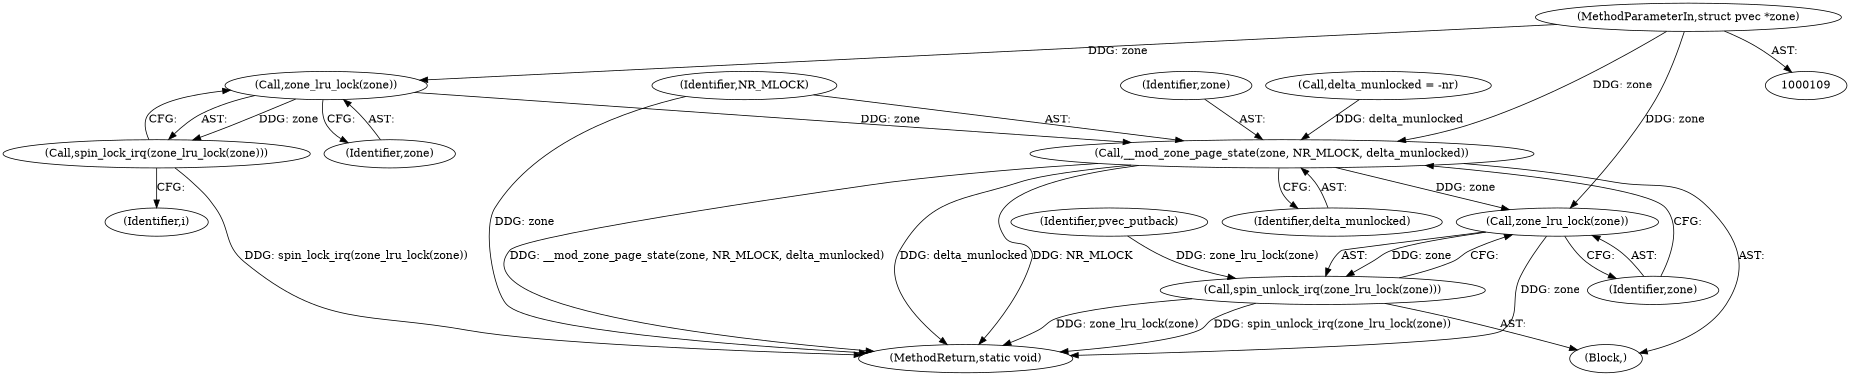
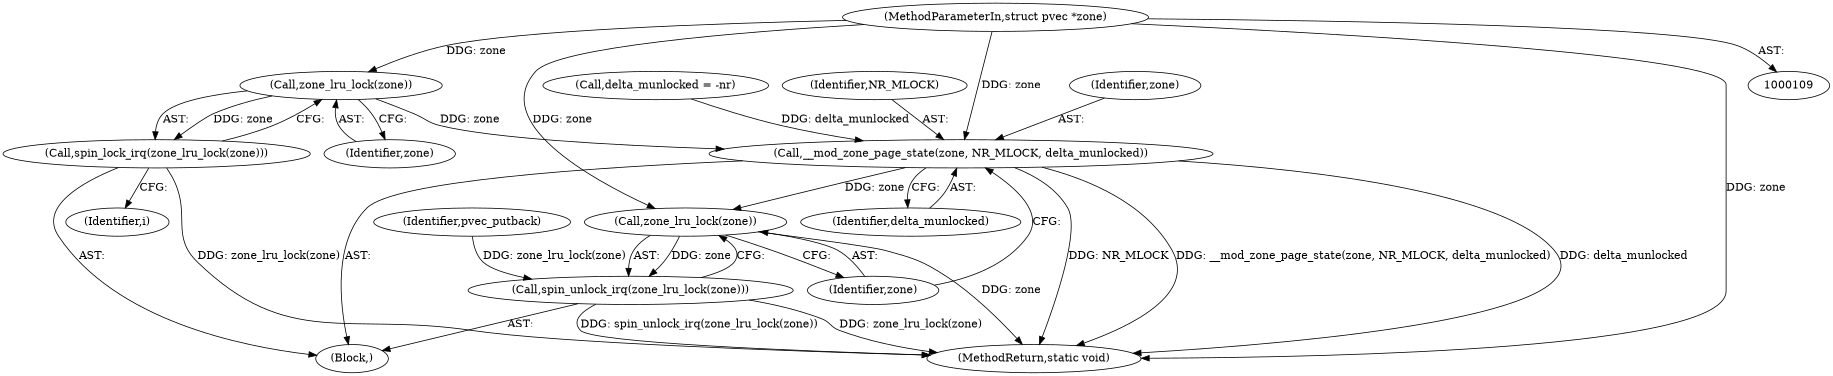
edge "(Call,spin_lock_irq(zone_lru_lock(zone)))" -> "(MethodReturn,static void)": label "DDG: spin_lock_irq(zone_lru_lock(zone))" -> "DDG: zone_lru_lock(zone)"
edge "(Call,spin_lock_irq(zone_lru_lock(zone)))" -> "(Block,)": added, label "AST:"
edge "(Identifier,NR_MLOCK)" -> "(MethodReturn,static void)": now "(MethodParameterIn,struct pvec *zone)" -> "(MethodReturn,static void)"
